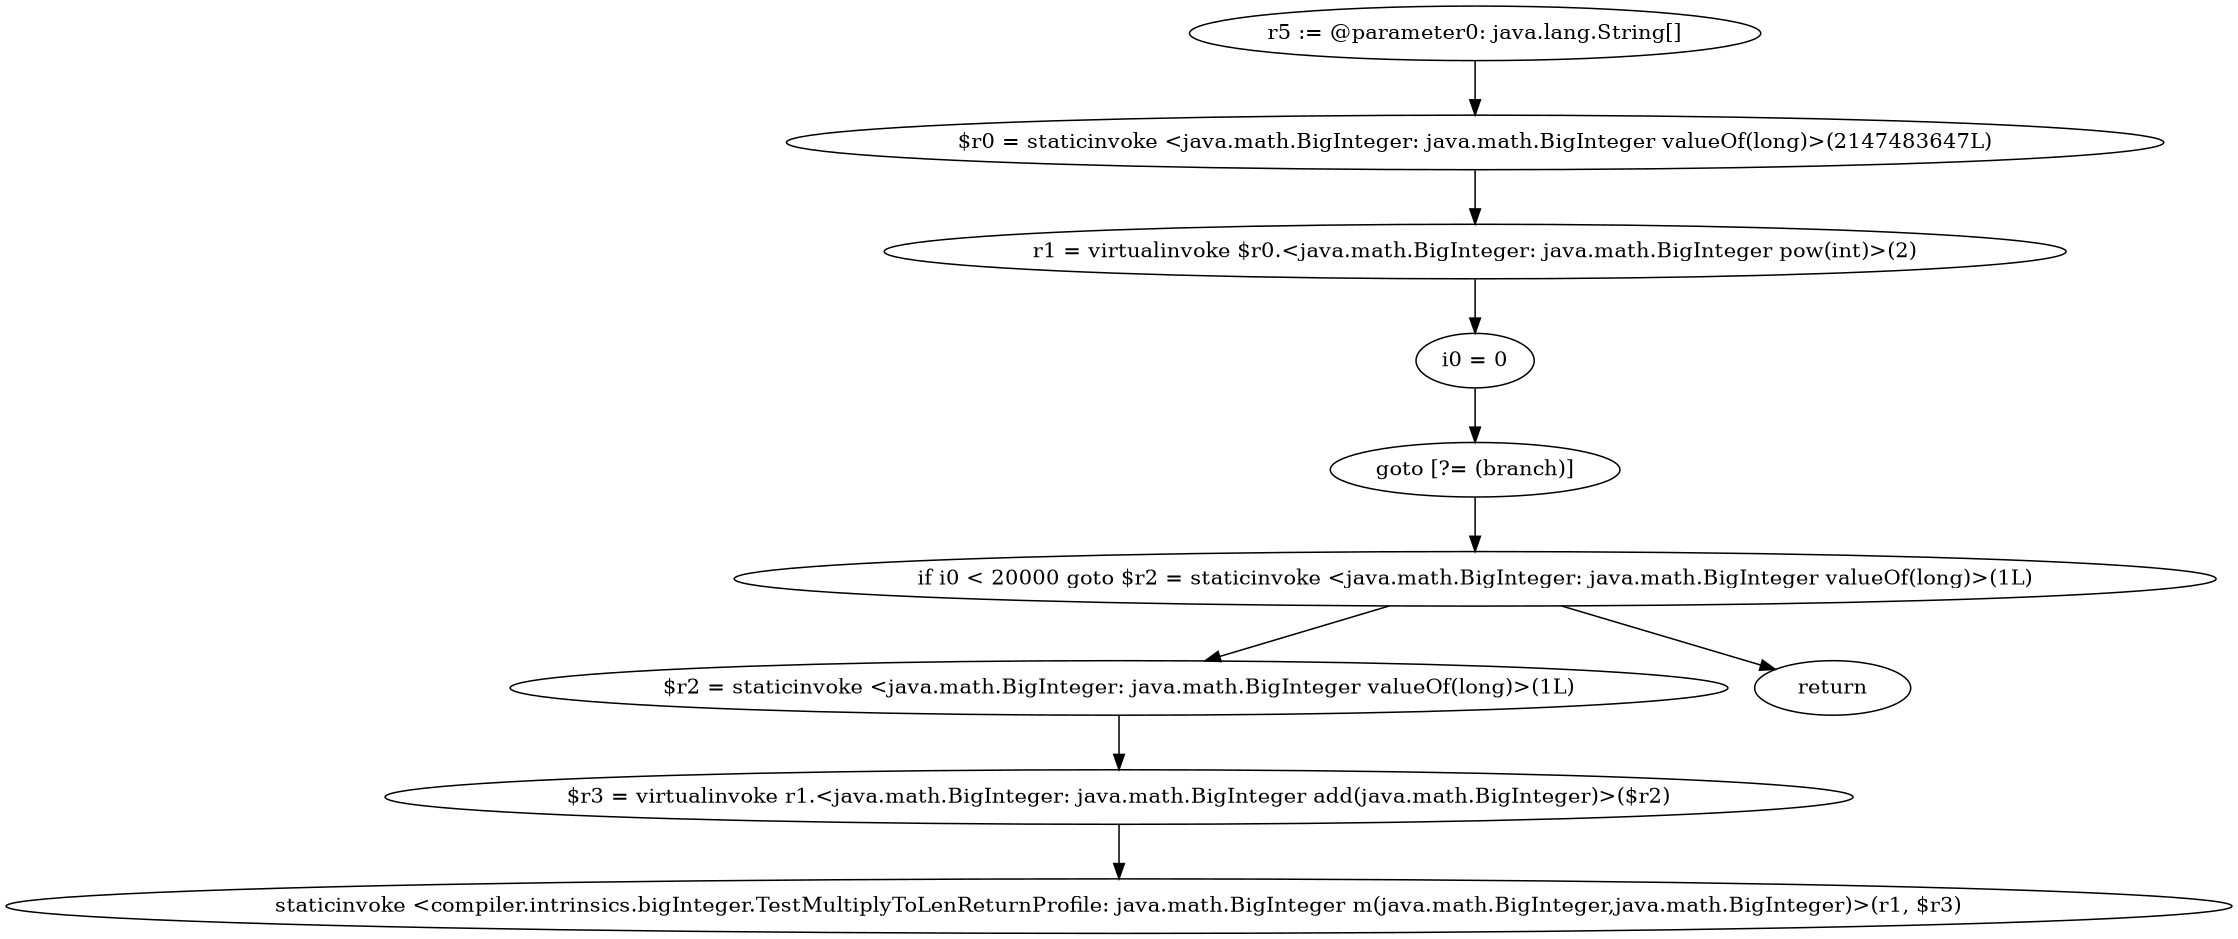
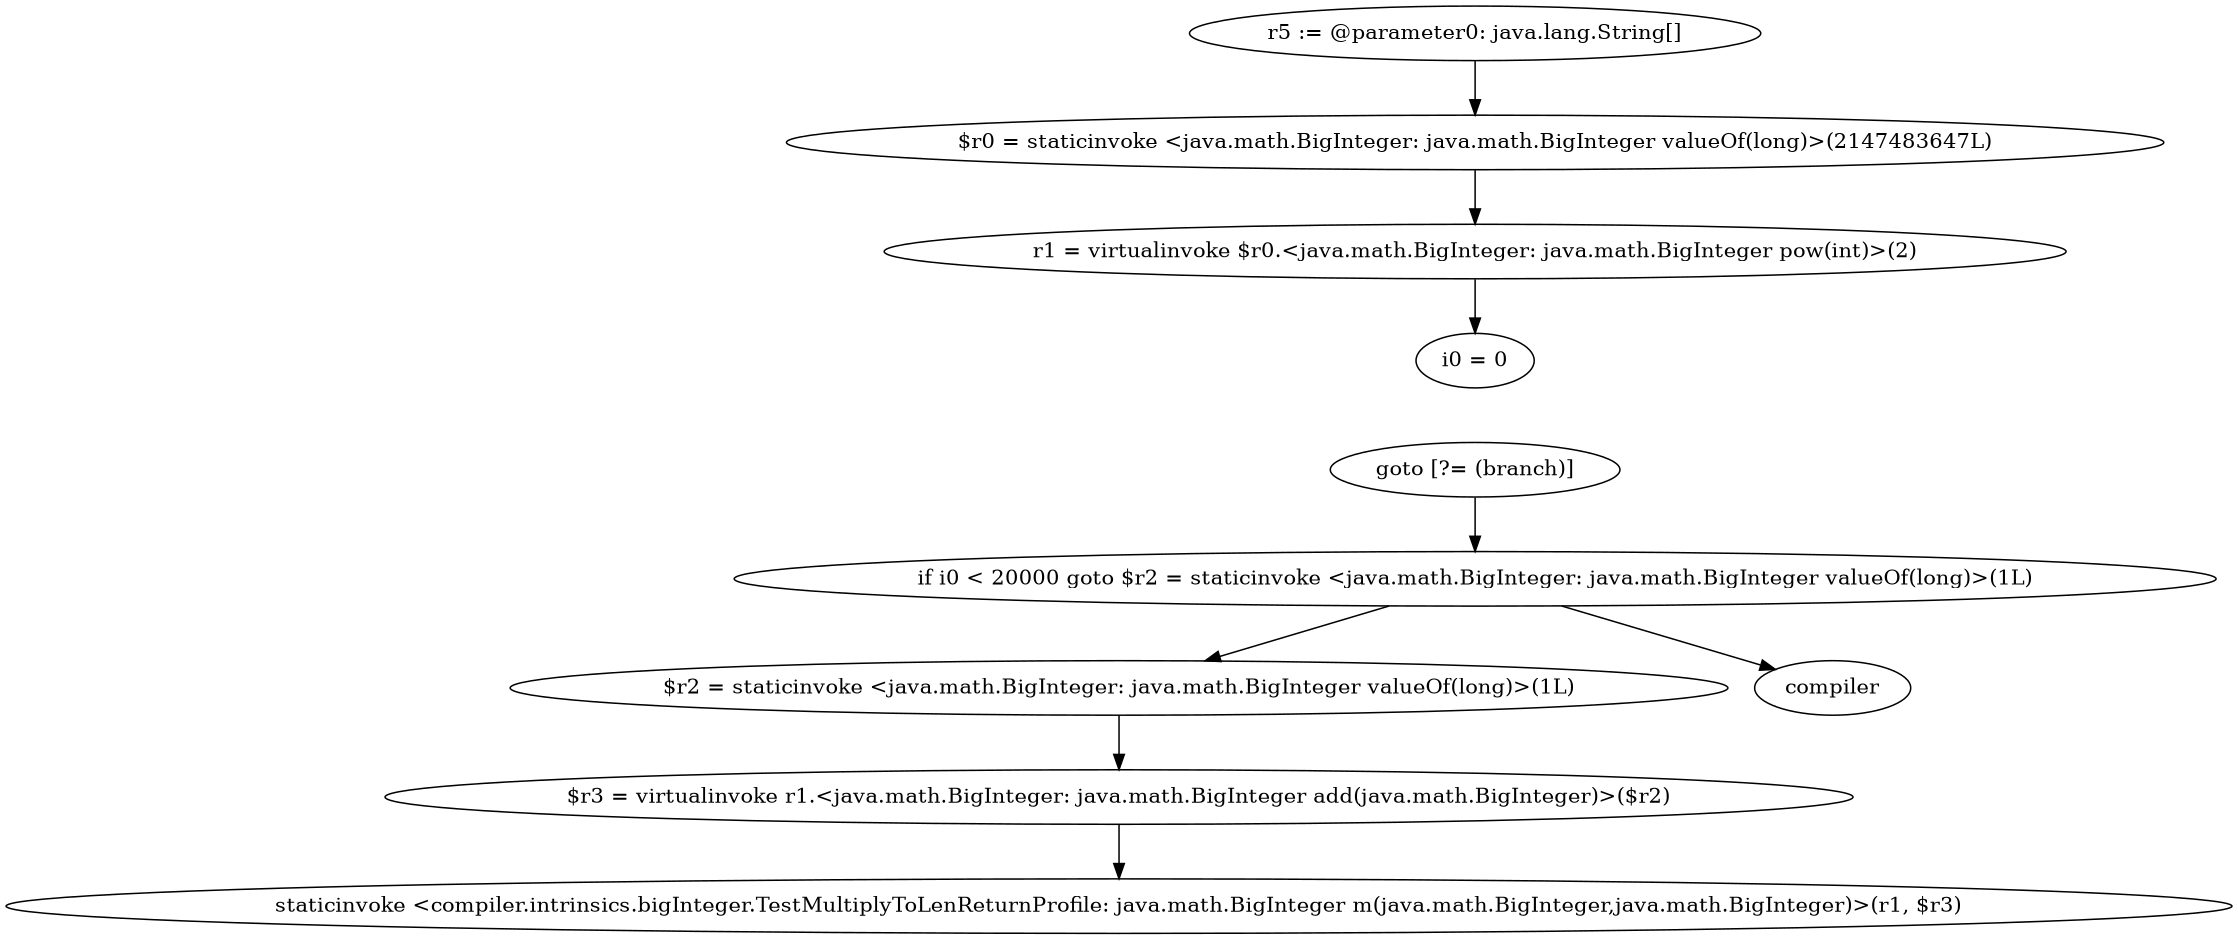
edge "i0 = 0" -> "goto [?= (branch)]": removed
node "return": label "return" -> "compiler"
